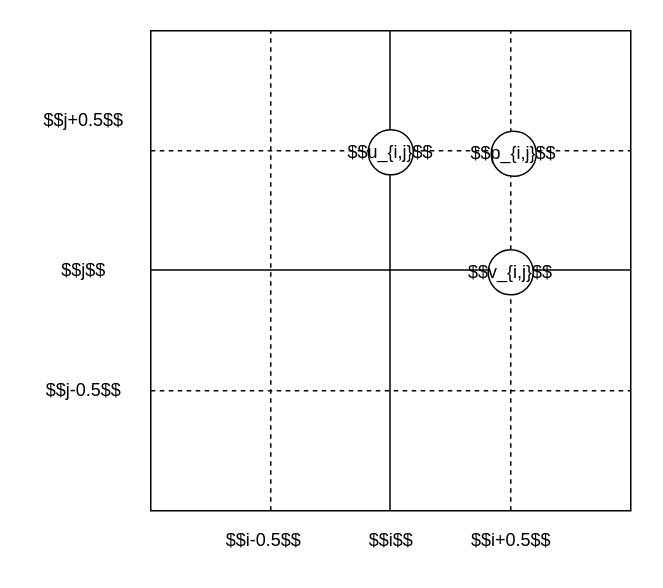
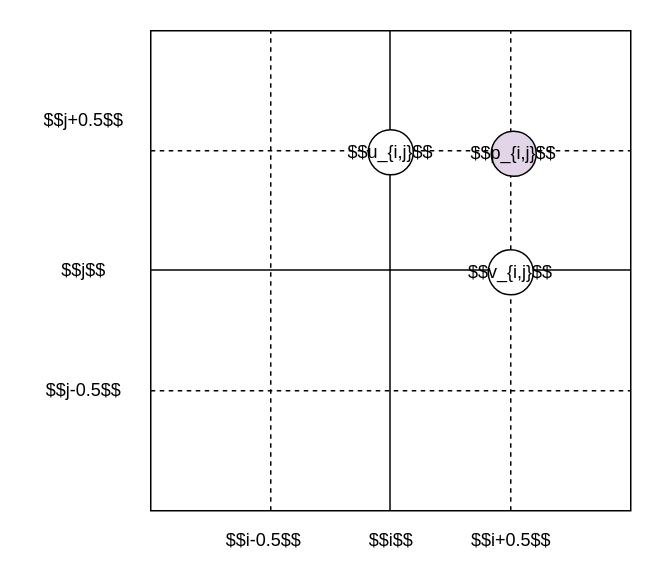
node "$$p_{i,j}$$": fillcolor #ffffff -> #e1d5e7
